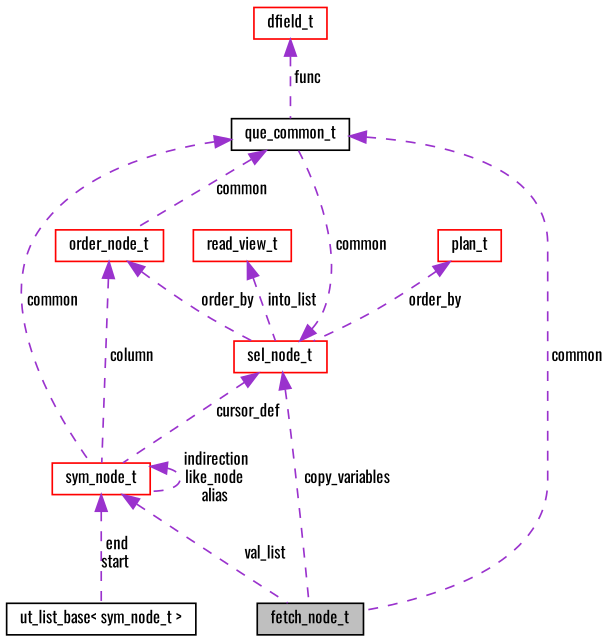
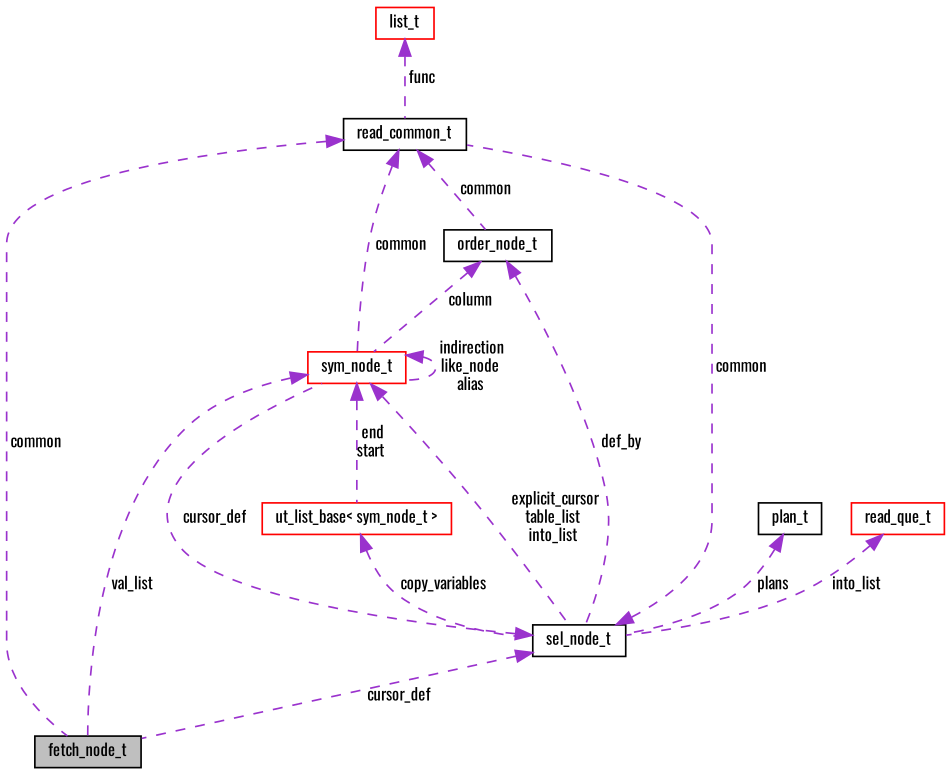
node "dfield_t": label "dfield_t" -> "list_t"
node "que_common_t": label "que_common_t" -> "read_common_t"
node "order_node_t": color red -> black
node "read_view_t": label "read_view_t" -> "read_que_t"
node "plan_t": color red -> black
edge "sel_node_t" -> "order_node_t": label " order_by" -> " def_by"
edge "sel_node_t" -> "plan_t": label " order_by" -> " plans"
node "sel_node_t": color red -> black
edge "fetch_node_t" -> "sel_node_t": label " copy_variables" -> " cursor_def"
edge "sel_node_t" -> "sym_node_t": added, label "explicit_cursor table_list into_list"
edge "sel_node_t" -> "ut_list_base< sym_node_t >": added, label "copy_variables"
node "ut_list_base< sym_node_t >": color black -> red
